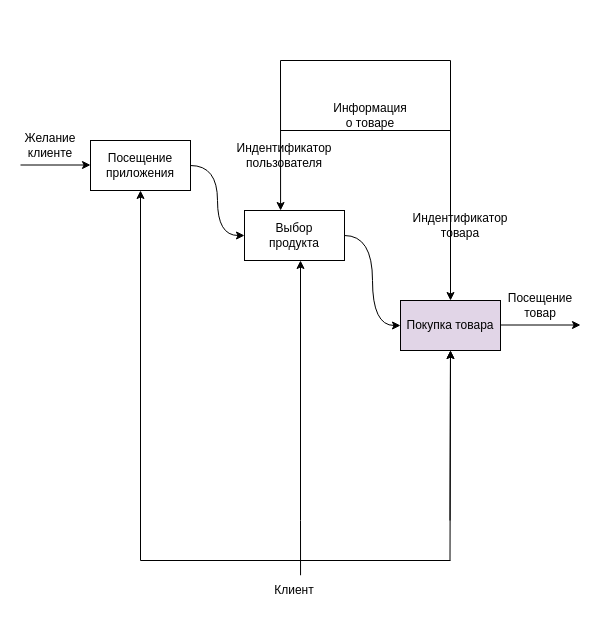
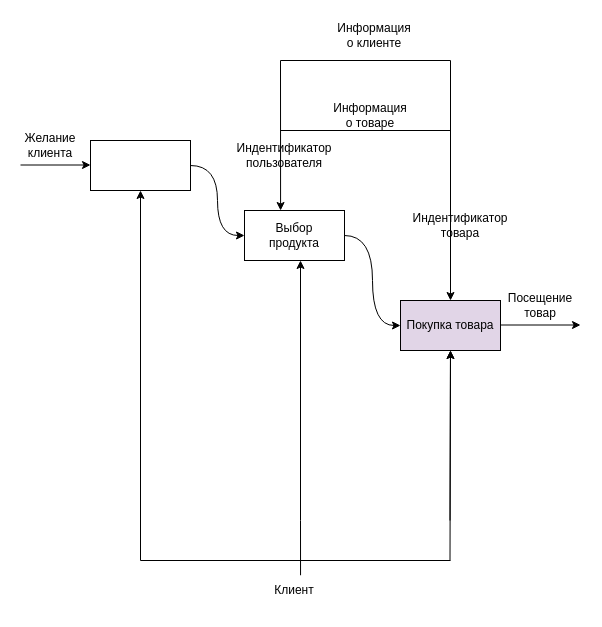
node "Информация о клиенте": added
node "Желание клиенте": label "Желание клиенте" -> "Желание клиента"
node "Посещение приложения": removed
